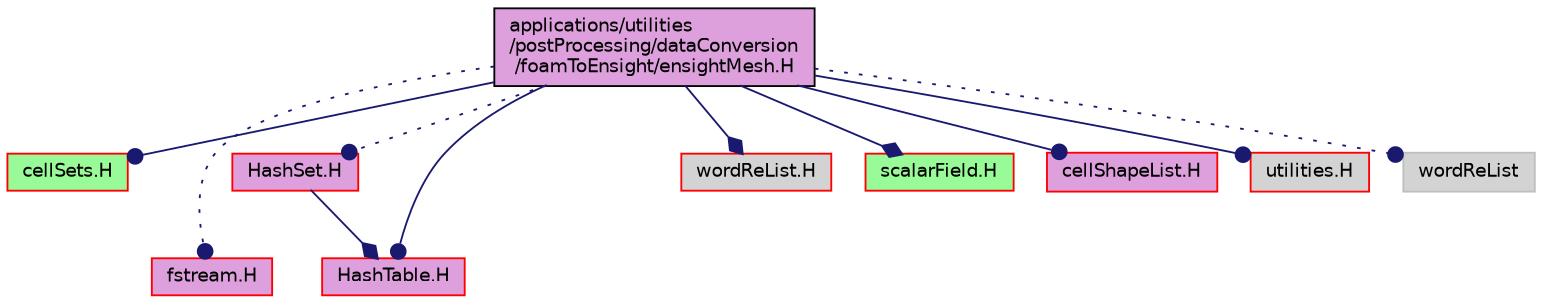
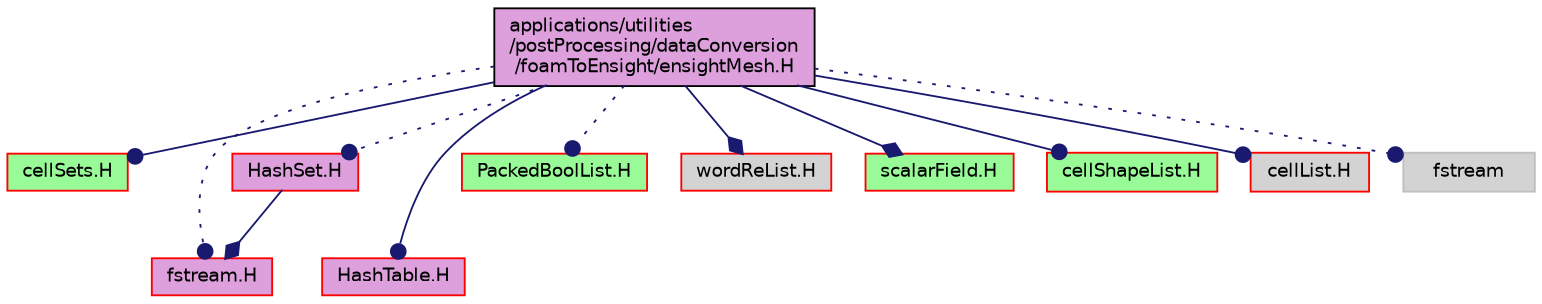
node "PackedBoolList.H": added
node "cellShapeList.H": fillcolor plum -> palegreen
node "utilities.H": label "utilities.H" -> "cellList.H"
node "wordReList": label "wordReList" -> "fstream"
edge "HashSet.H" -> "HashTable.H": now "HashSet.H" -> "fstream.H"
